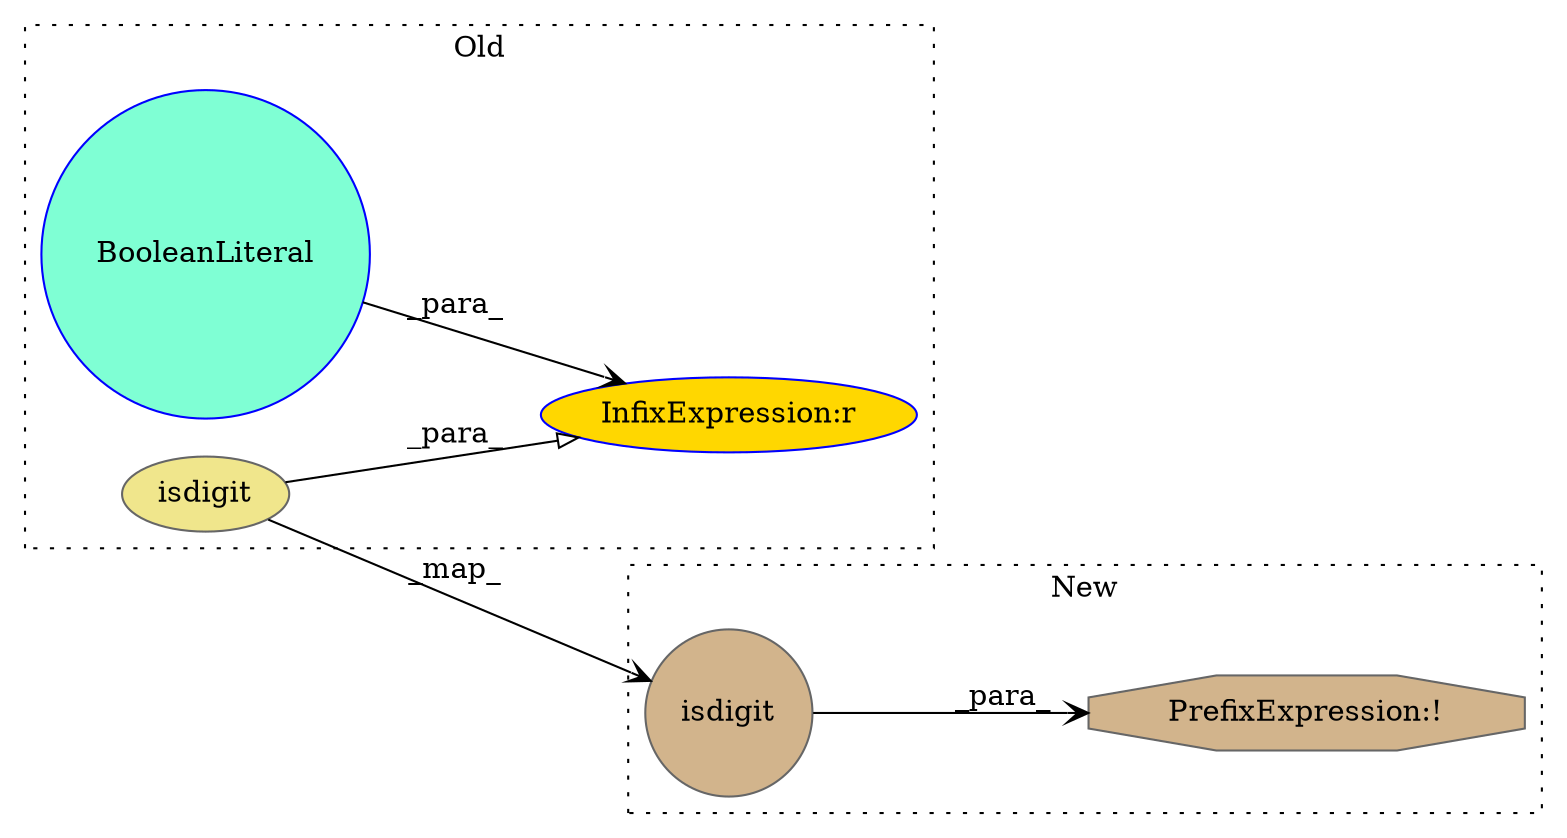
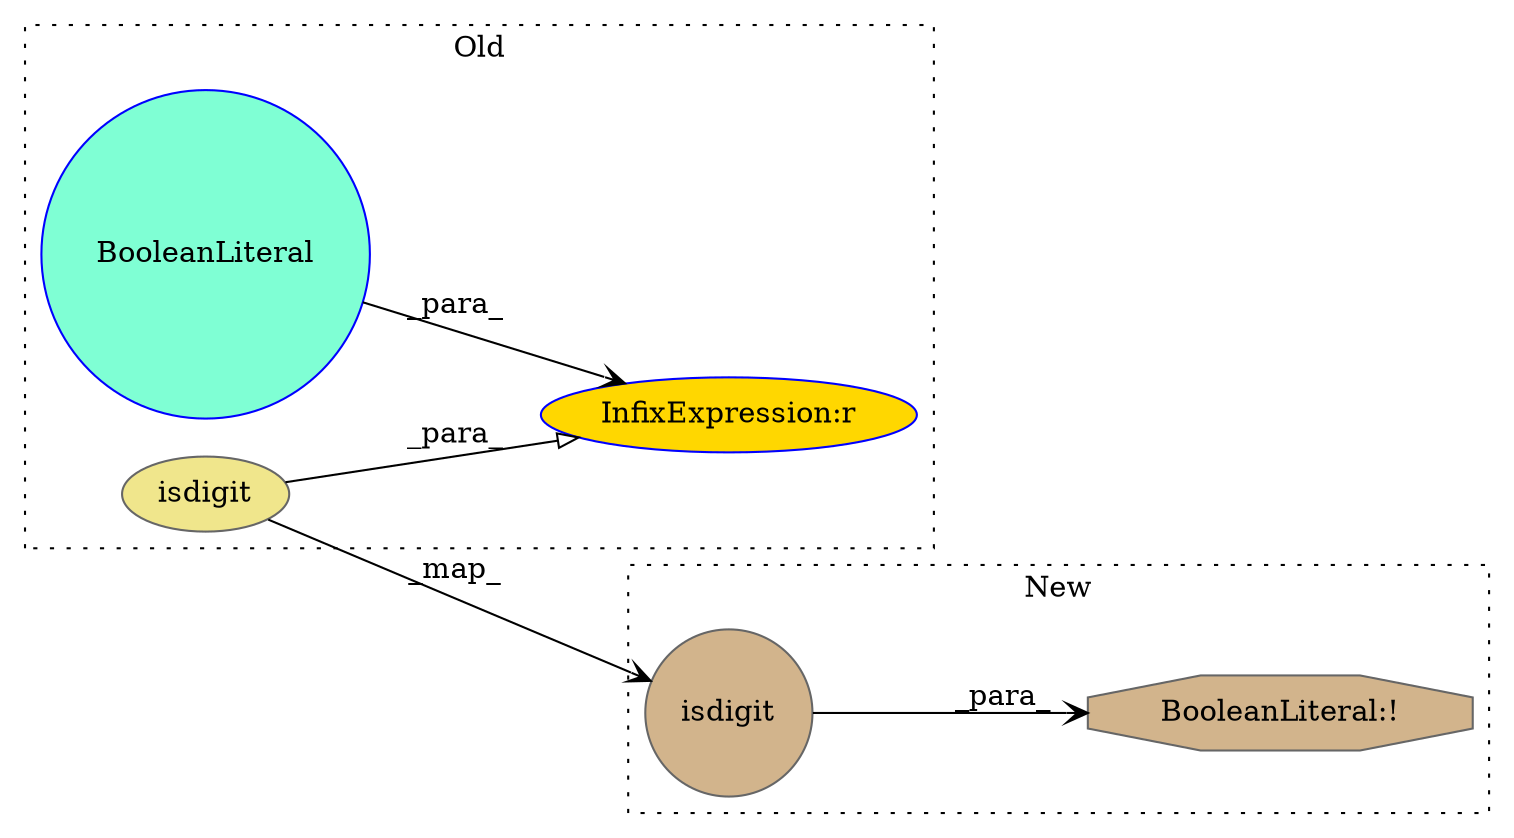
node "PrefixExpression:!": label "PrefixExpression:!" -> "BooleanLiteral:!"
